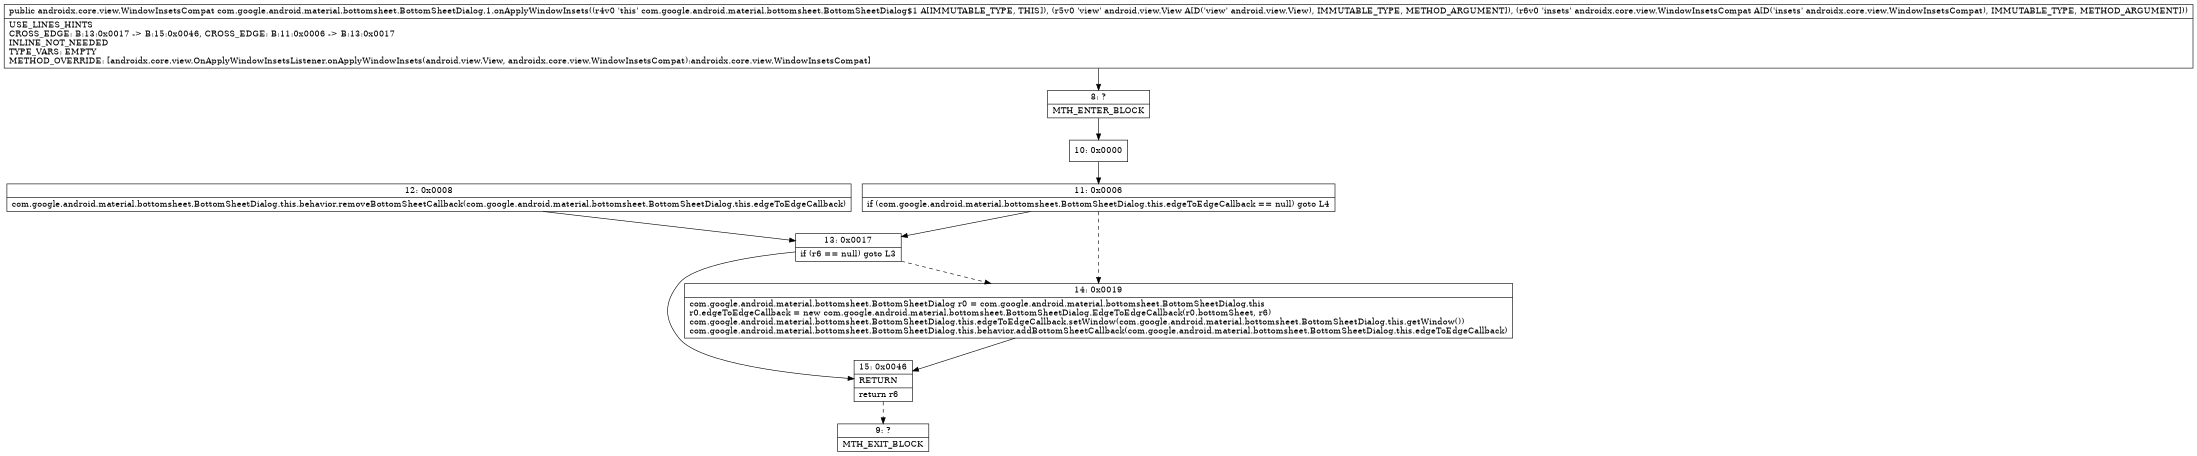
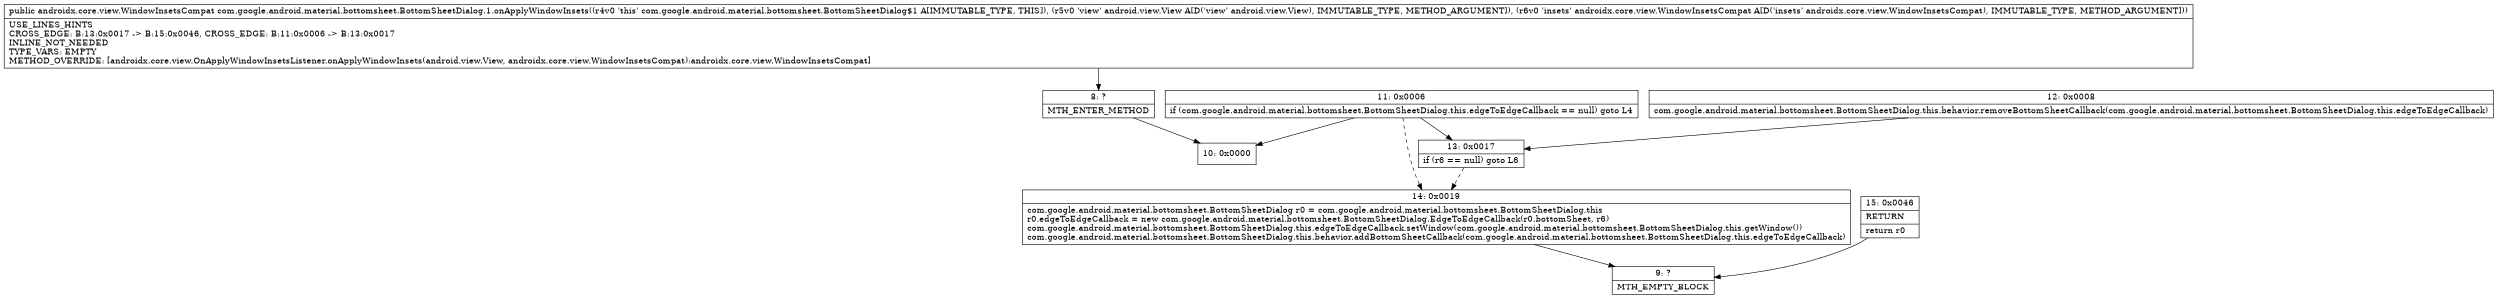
node "8: ?": text "MTH_ENTER_BLOCK" -> "MTH_ENTER_METHOD"
edge "10: 0x0000" -> "11: 0x0006": reversed
node "13: 0x0017": text "if (r6 == null) goto L3" -> "if (r6 == null) goto L6"
edge "13: 0x0017" -> "15: 0x0046": removed
edge "14: 0x0019" -> "15: 0x0046": now "14: 0x0019" -> "9: ?"
node "15: 0x0046": text "return r6" -> "return r0"
edge "15: 0x0046" -> "9: ?": style dashed -> solid
node "9: ?": text "MTH_EXIT_BLOCK" -> "MTH_EMPTY_BLOCK"
